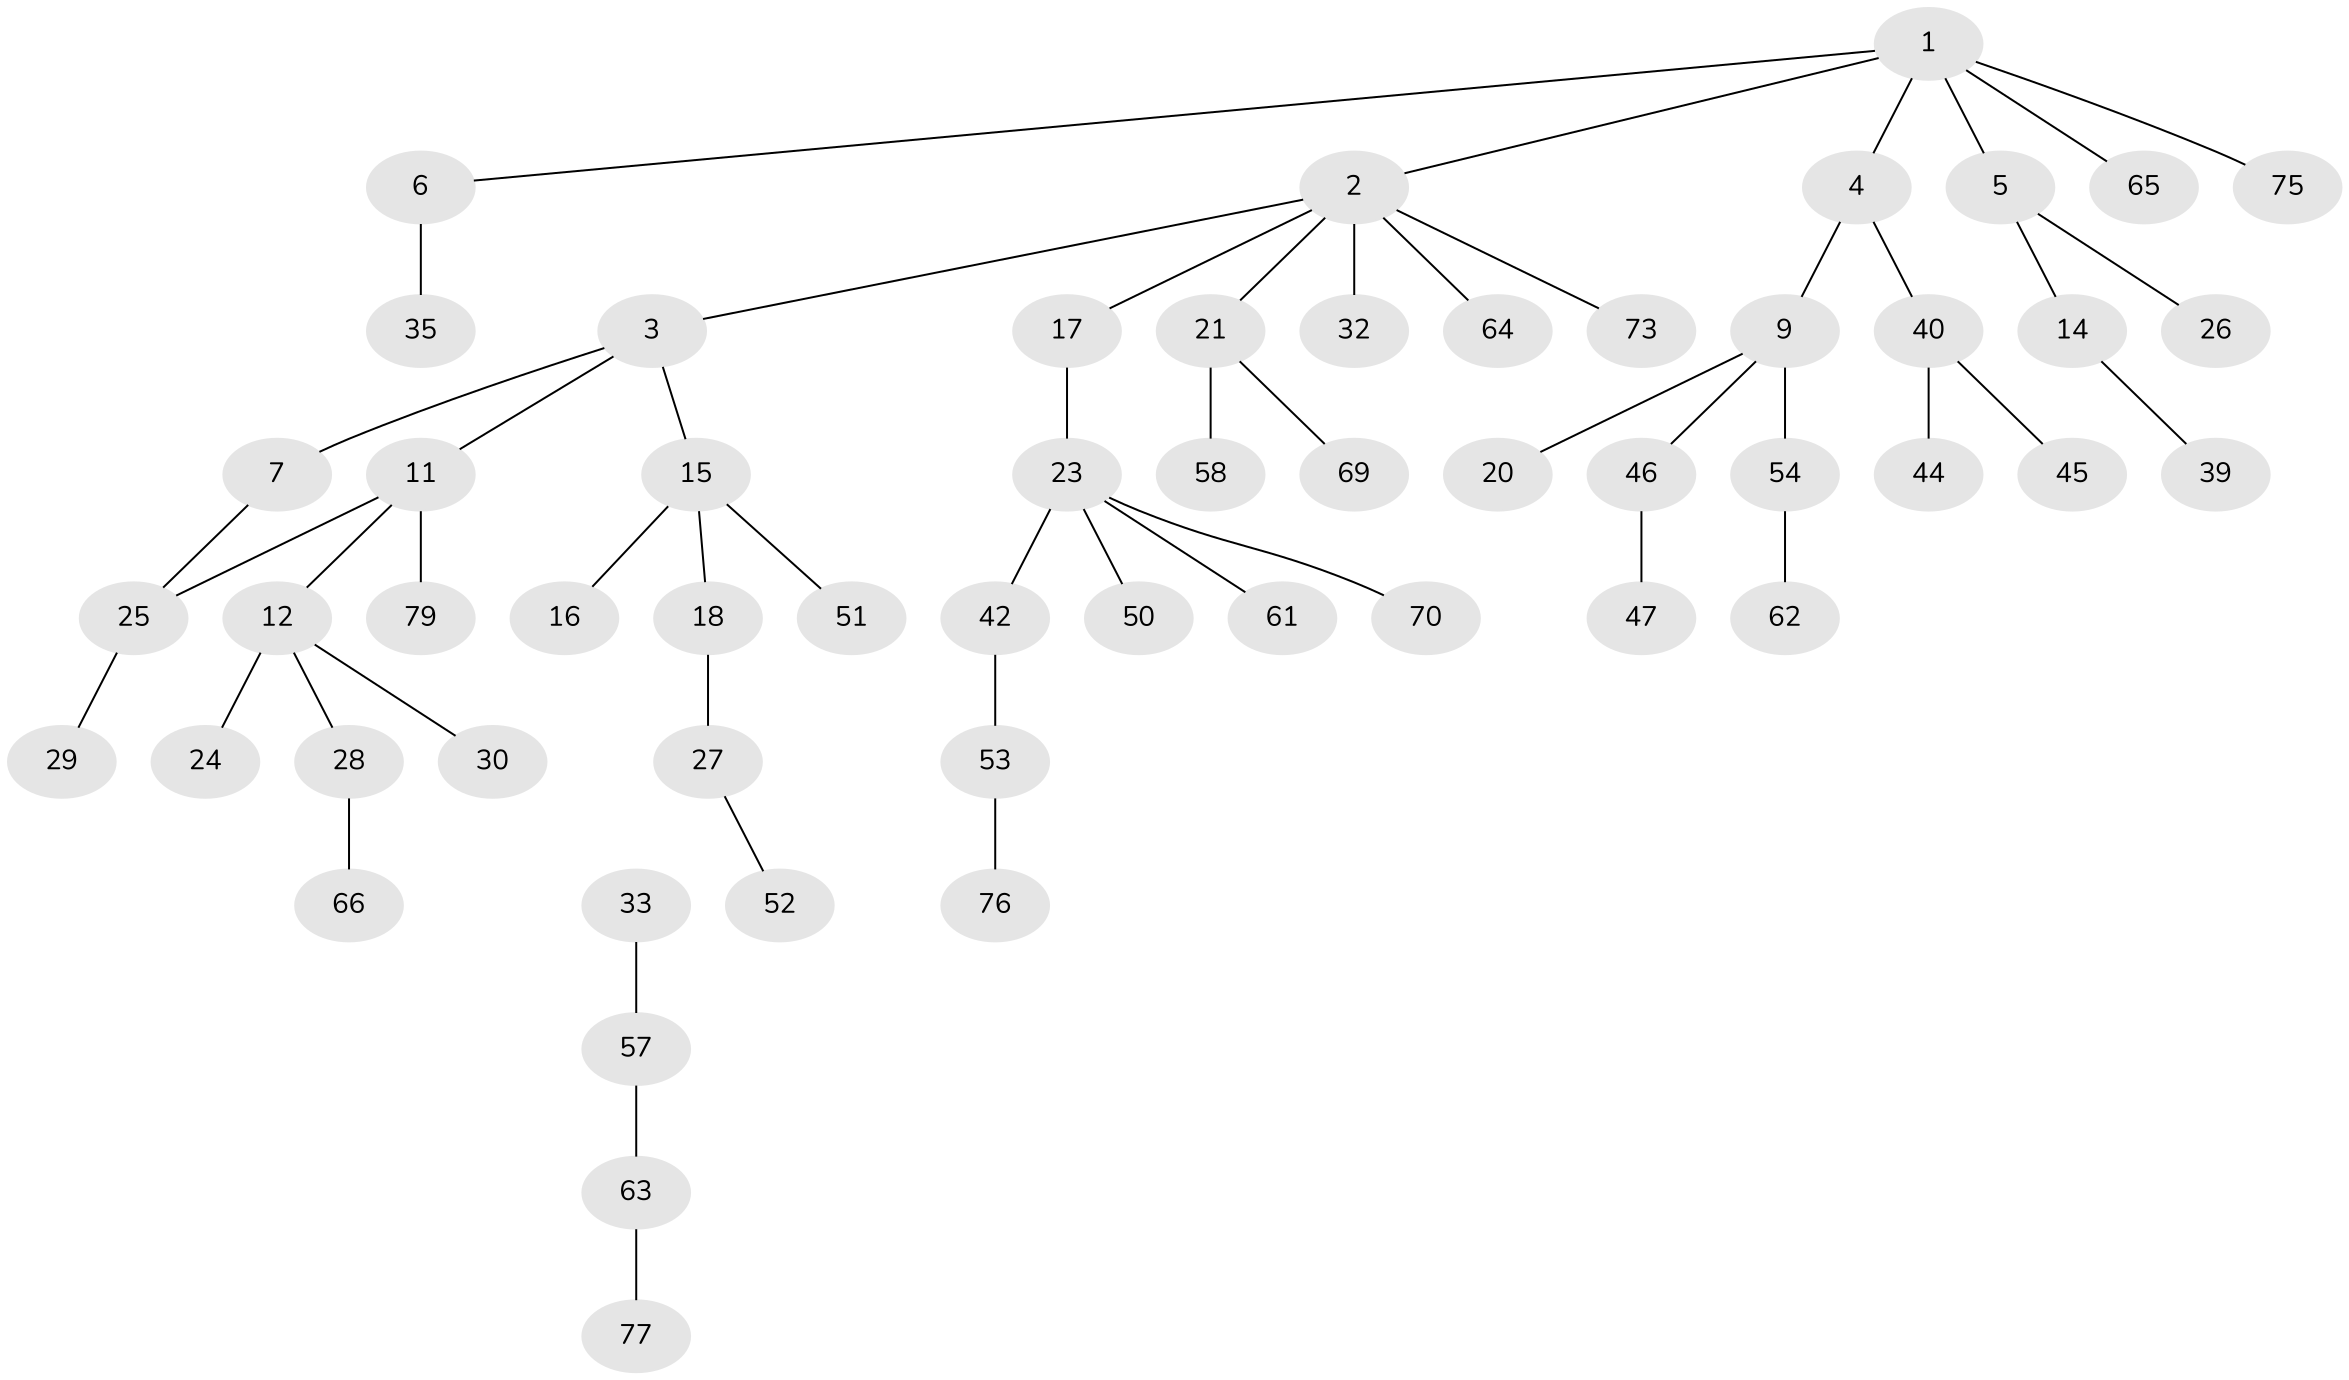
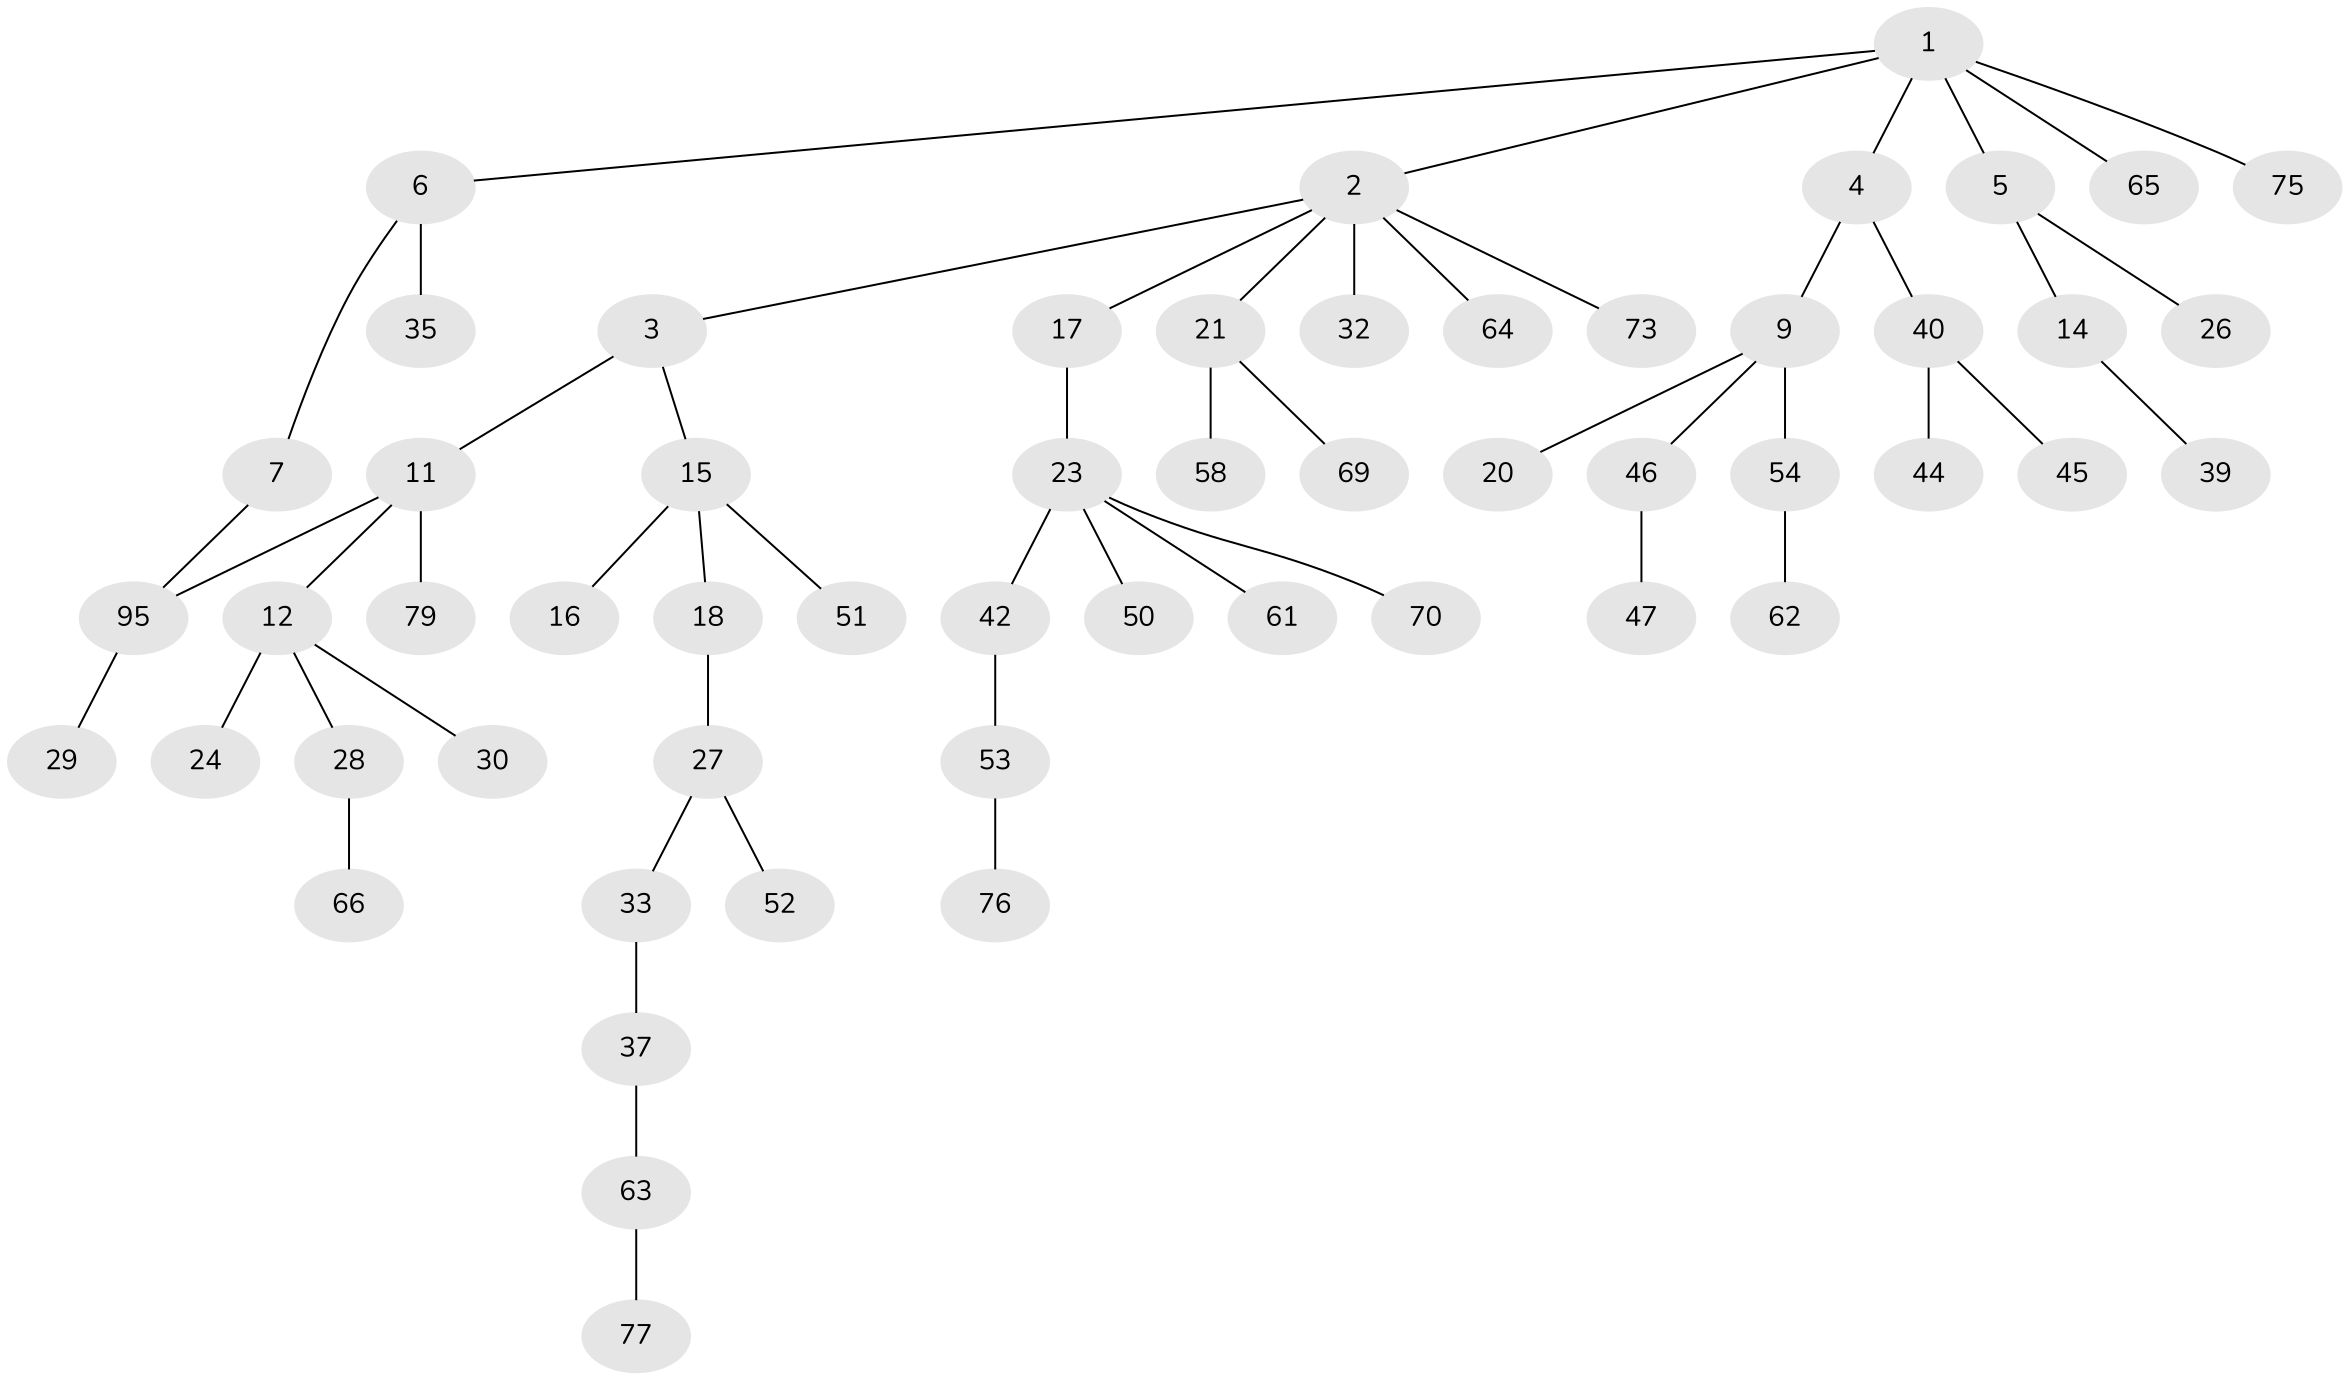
edge "3" -- "7": now "6" -- "7"
node "25": label "25" -> "95"
edge "27" -- "33": added
node "57": label "57" -> "37"
